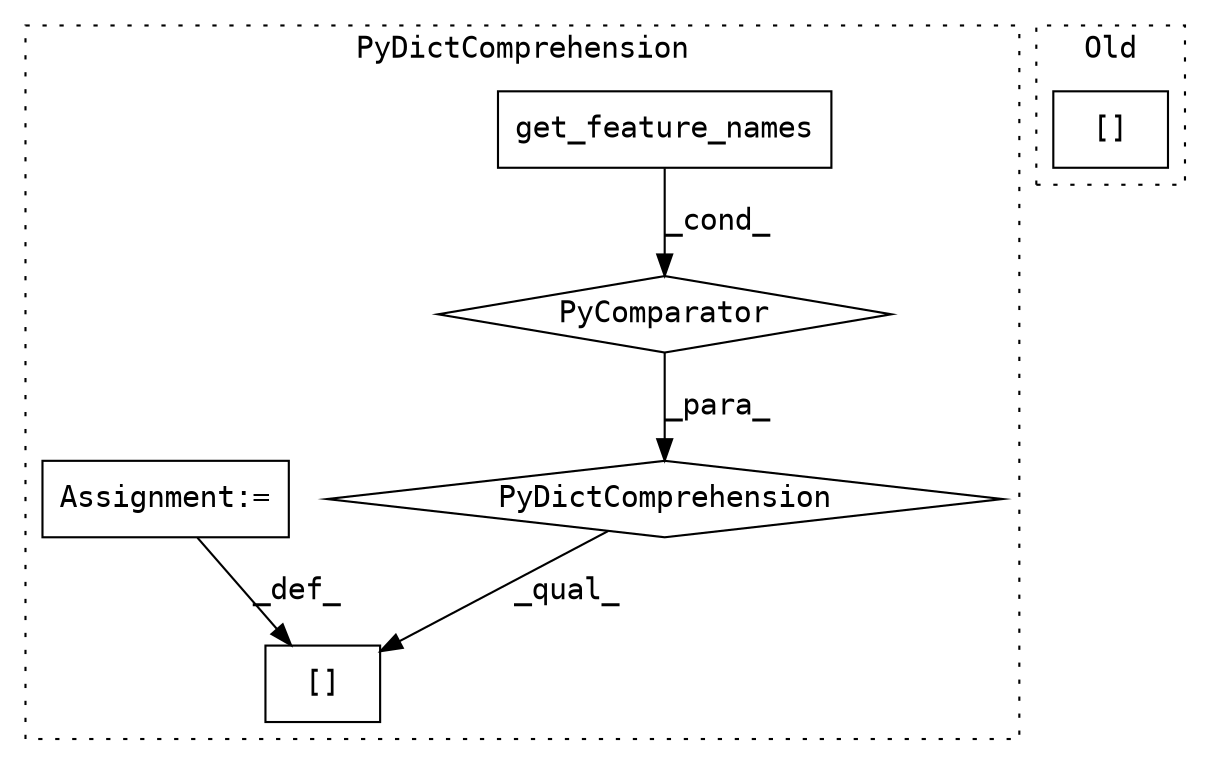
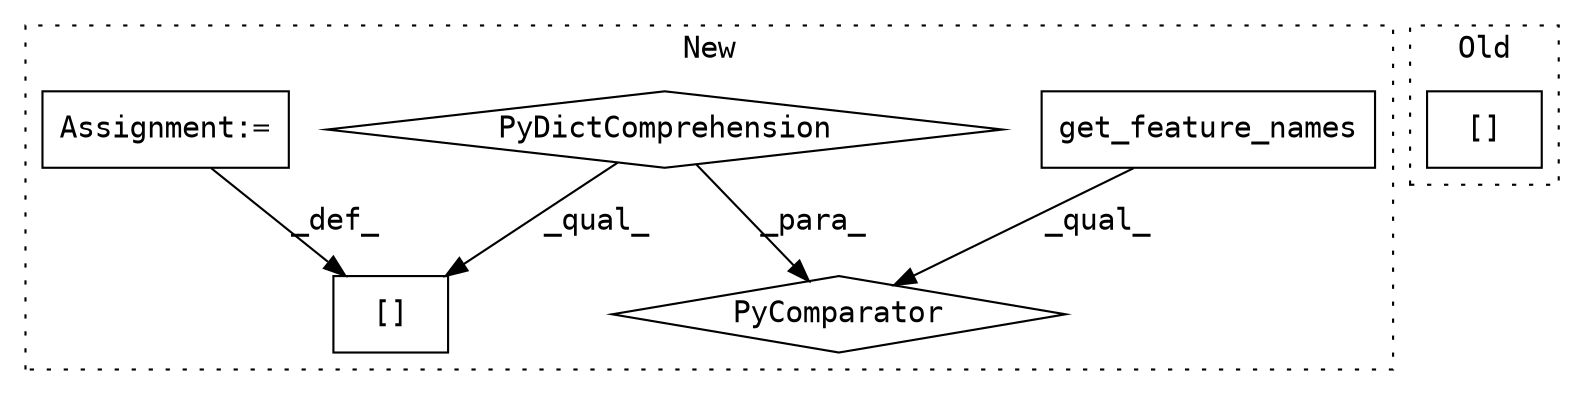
cluster "PyDictComprehension": label "PyDictComprehension" -> "New"
edge "get_feature_names" -> "PyComparator": label "_cond_" -> "_qual_"
edge "PyComparator" -> "PyDictComprehension": reversed
